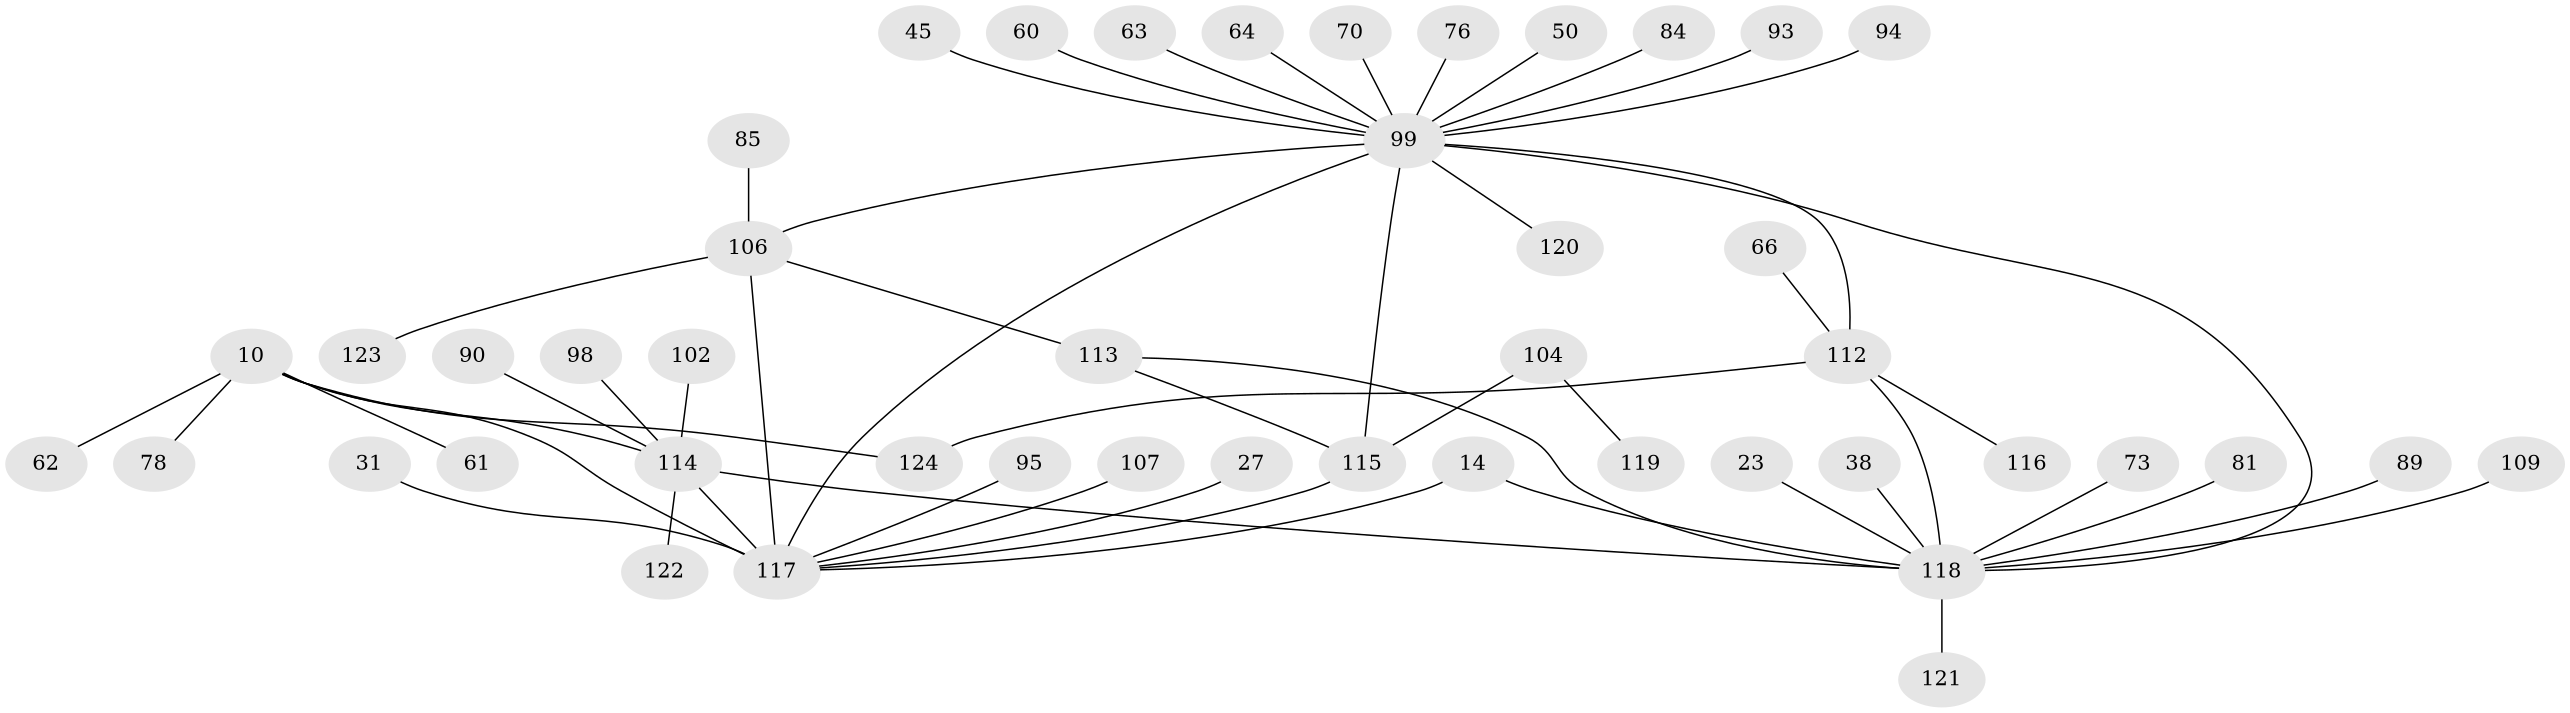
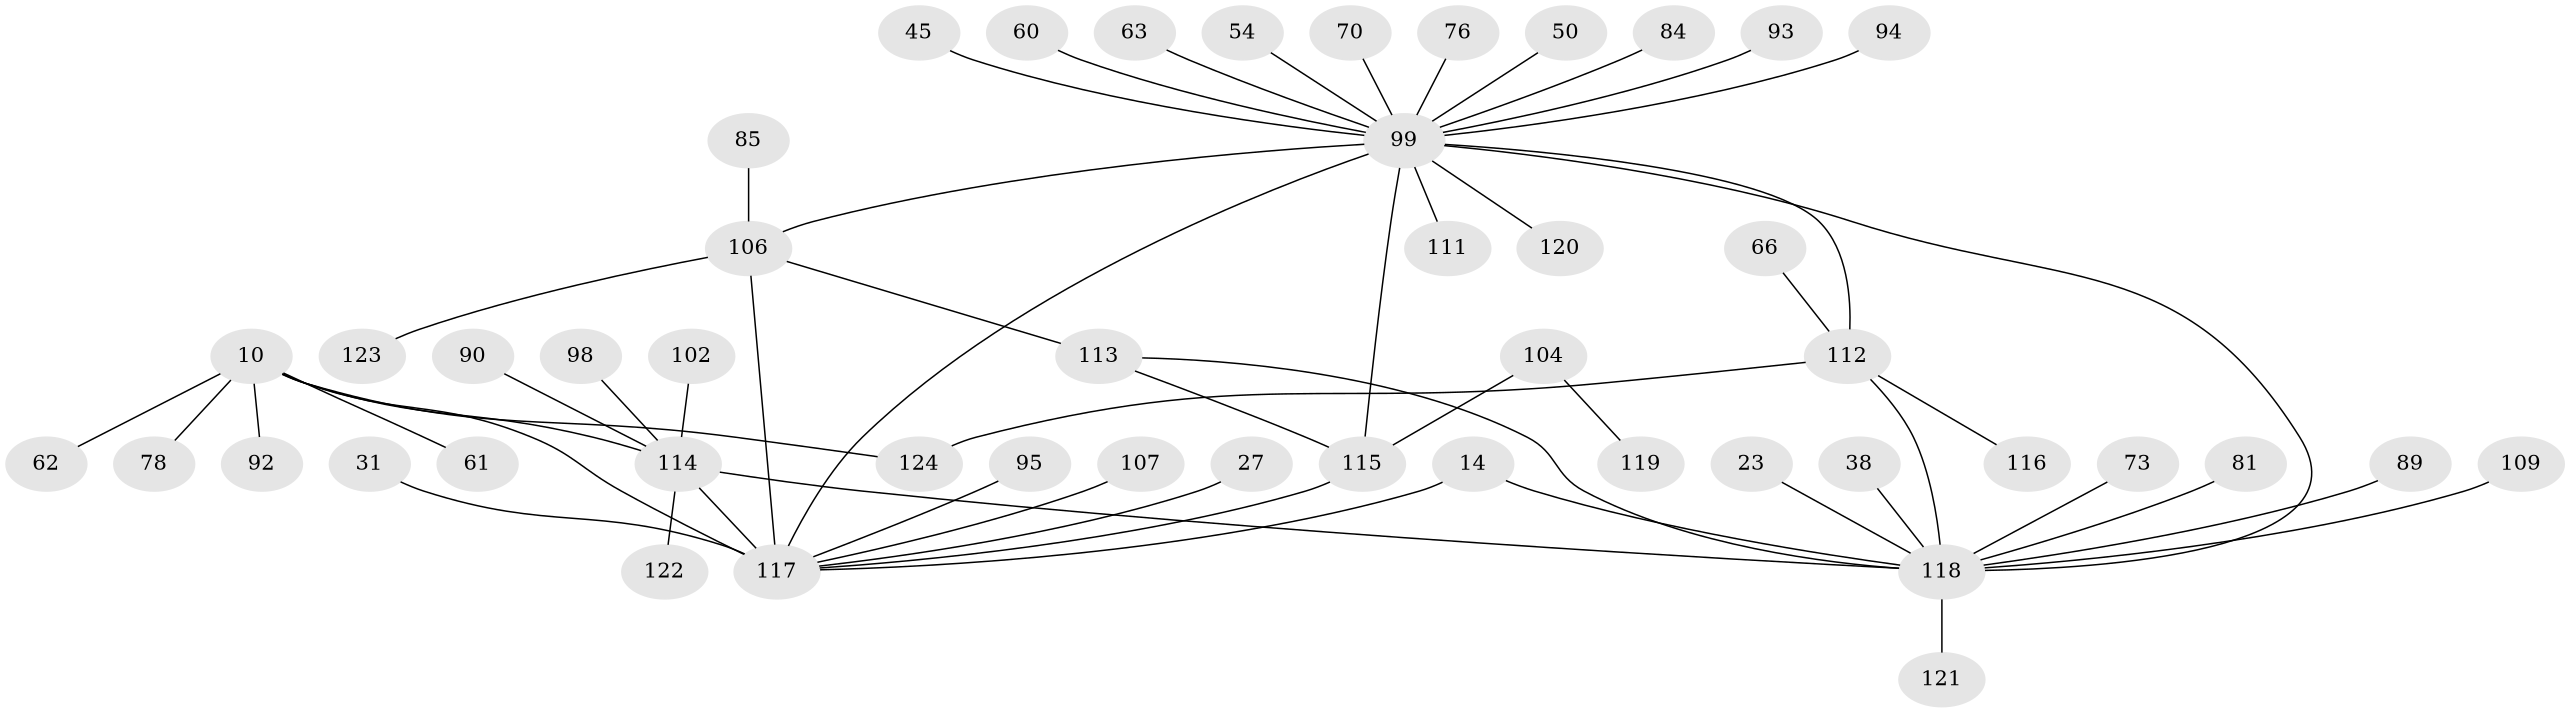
node "64": label "64" -> "54"
node "111": added
node "92": added
